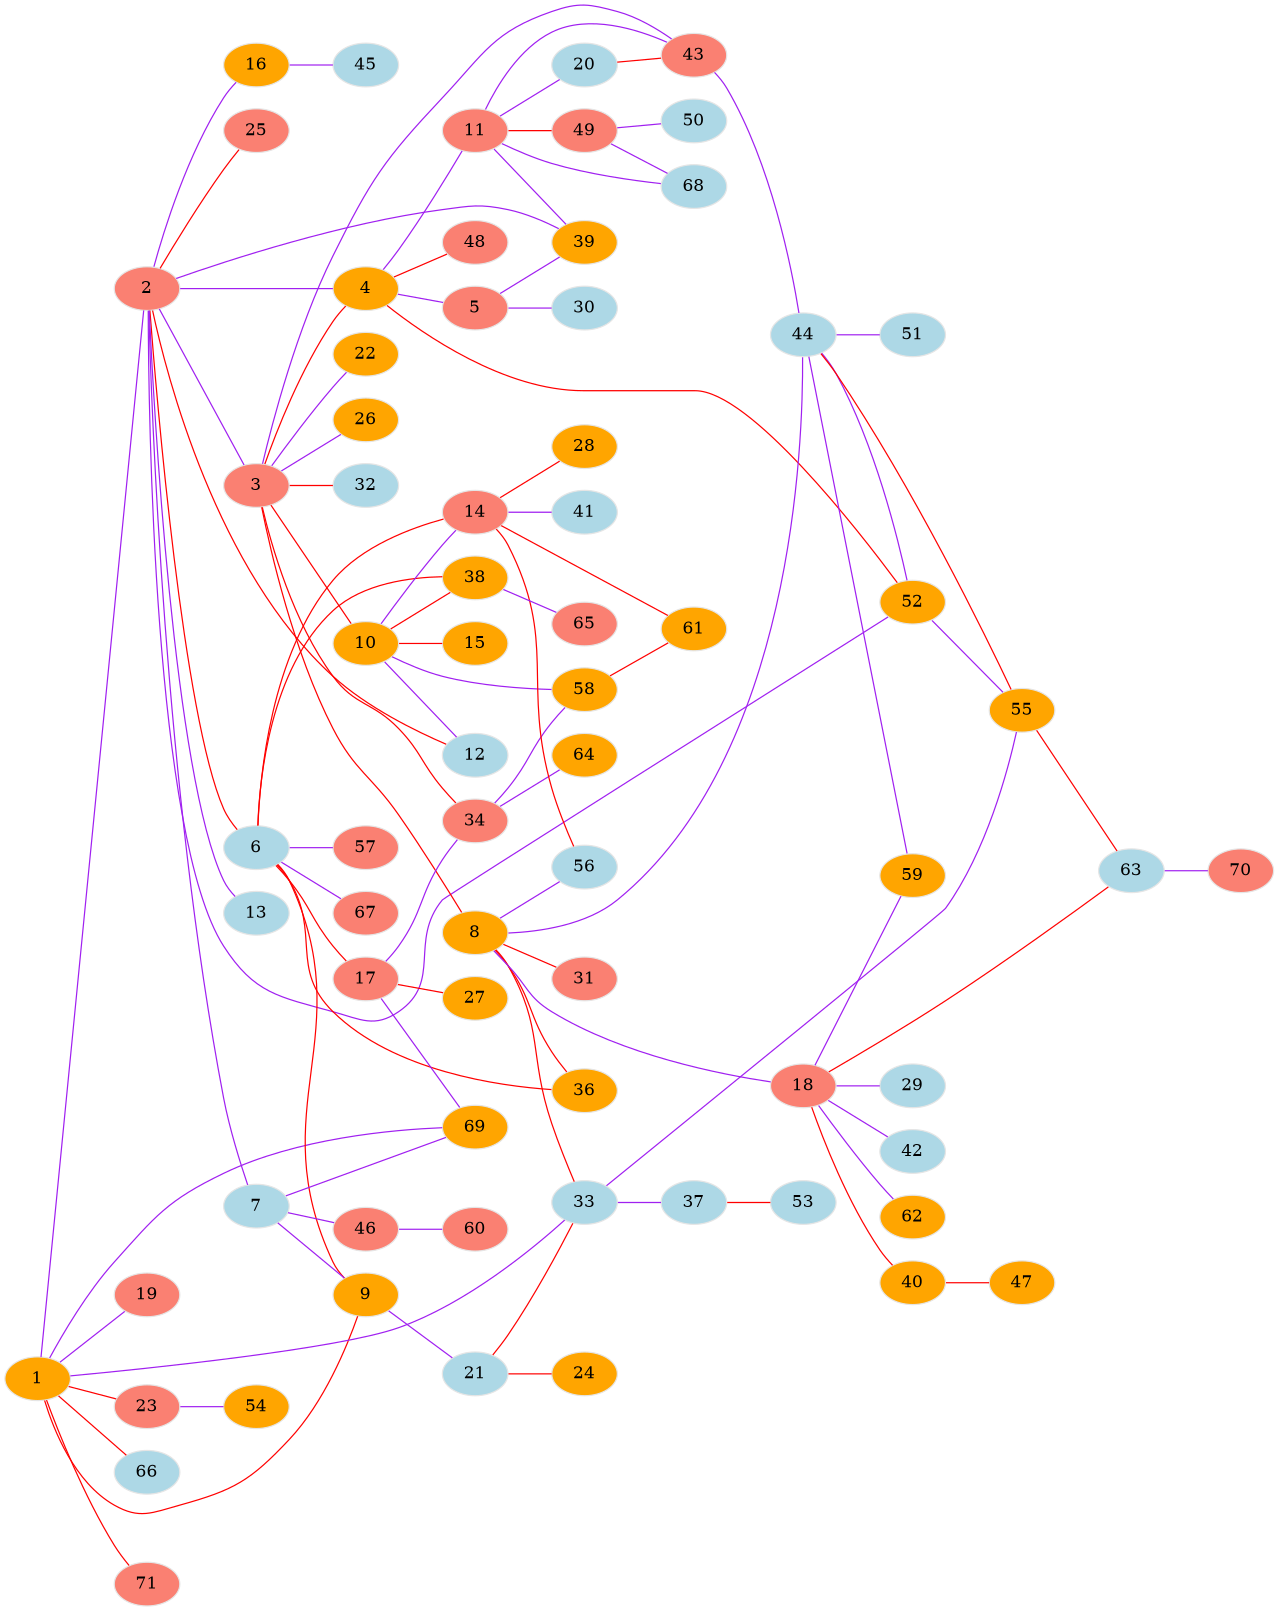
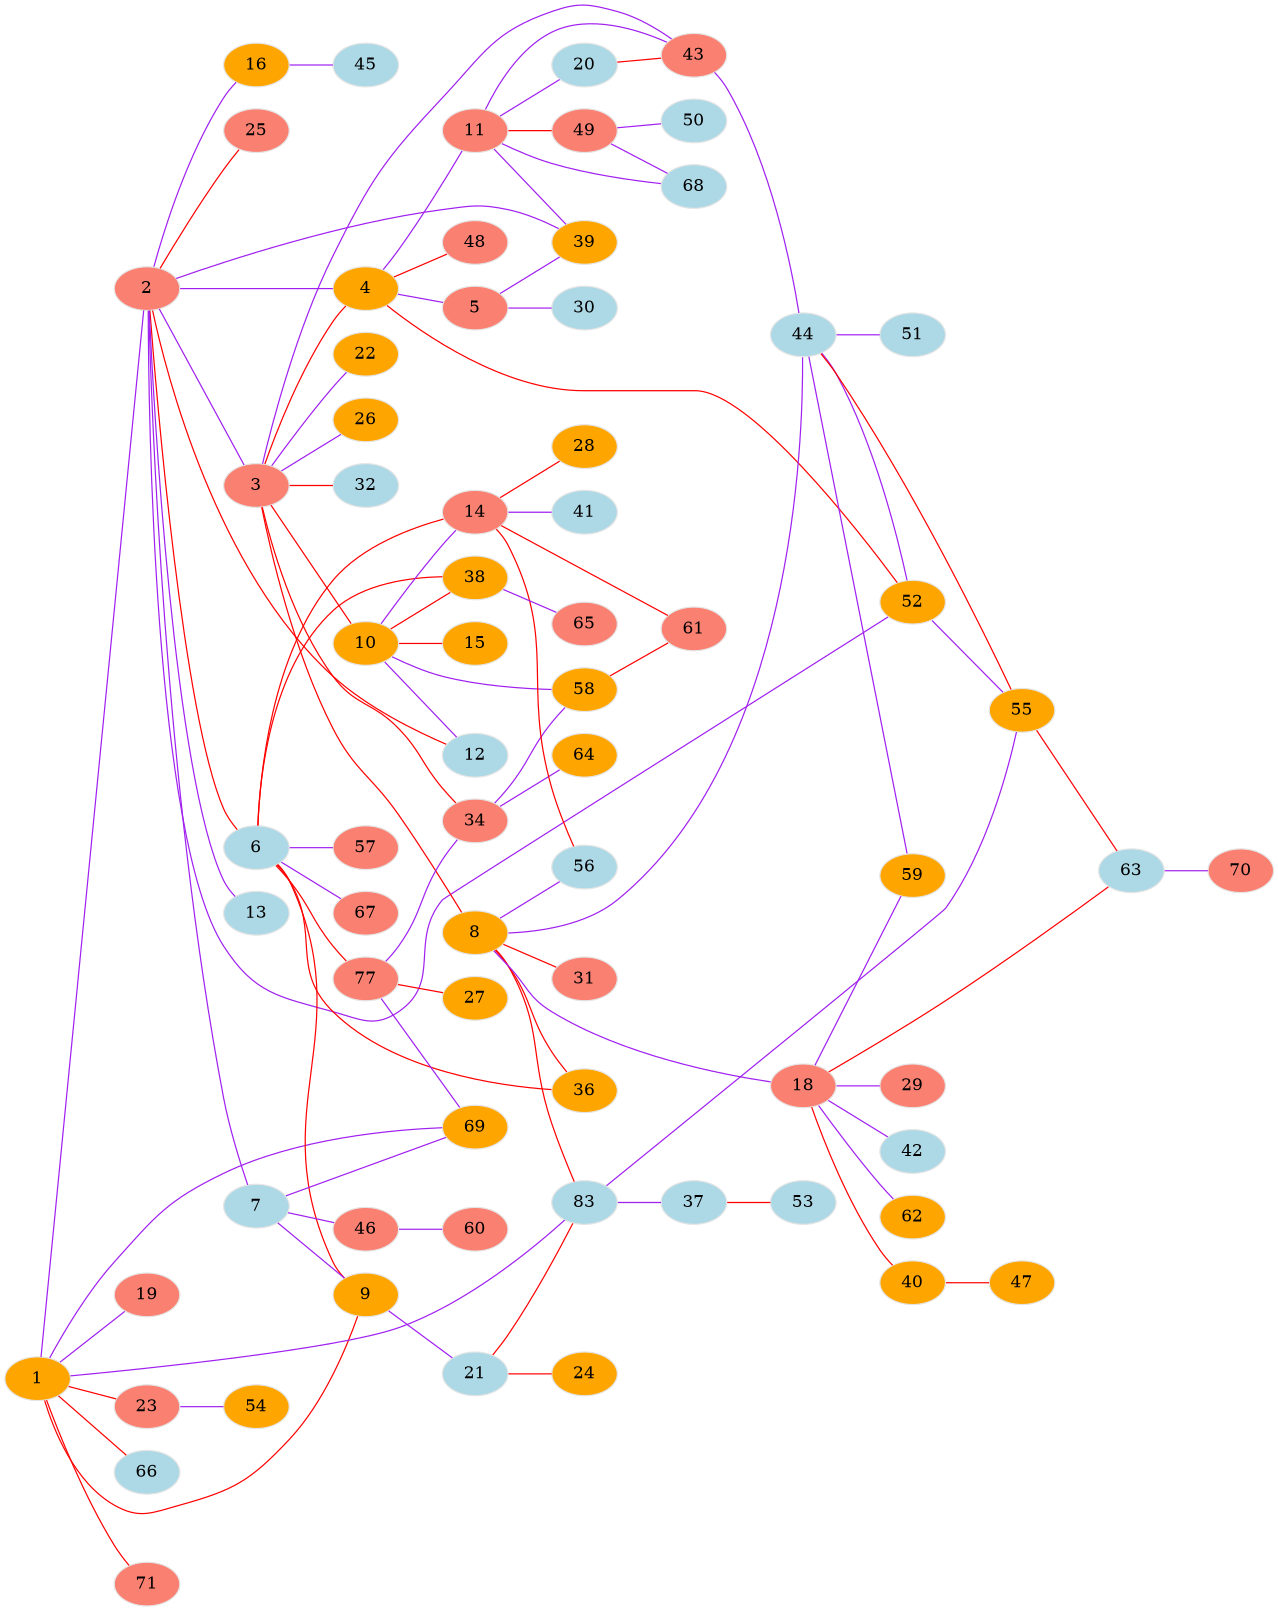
node "61": fillcolor orange -> salmon
node "17": label "17" -> "77"
node "29": fillcolor lightblue -> salmon
node "33": label "33" -> "83"
